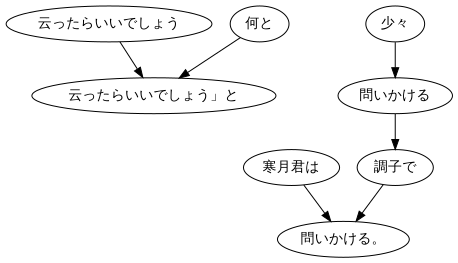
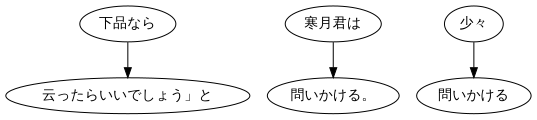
node "云ったらいいでしょう": label "云ったらいいでしょう" -> "下品なら"
node "何と": removed
node "調子で": removed
